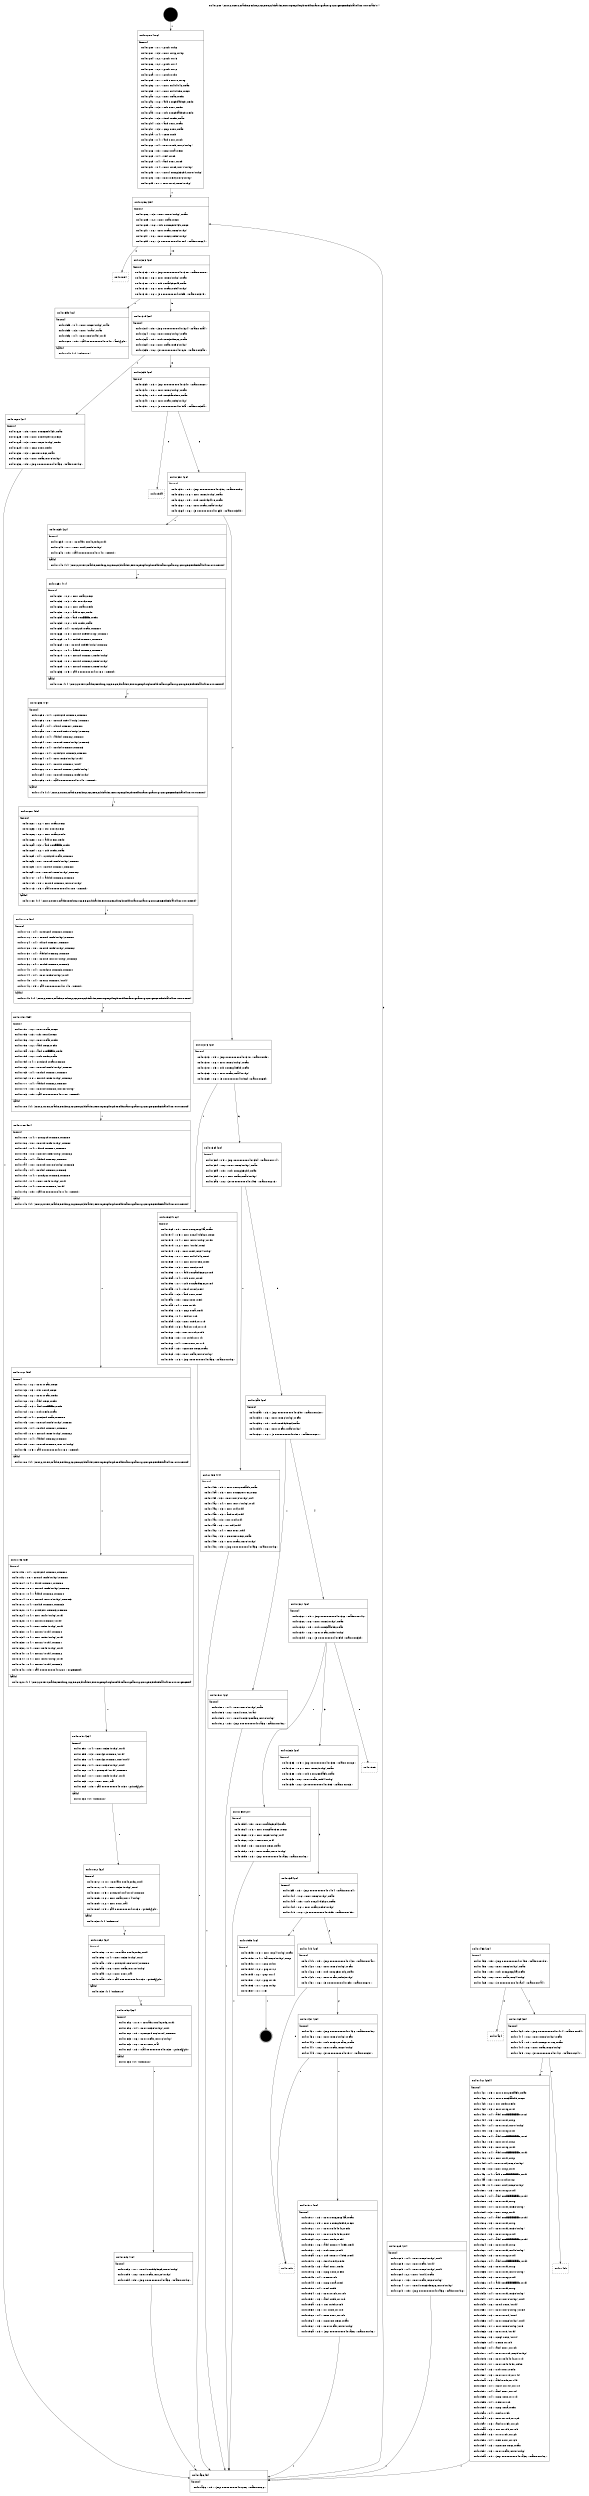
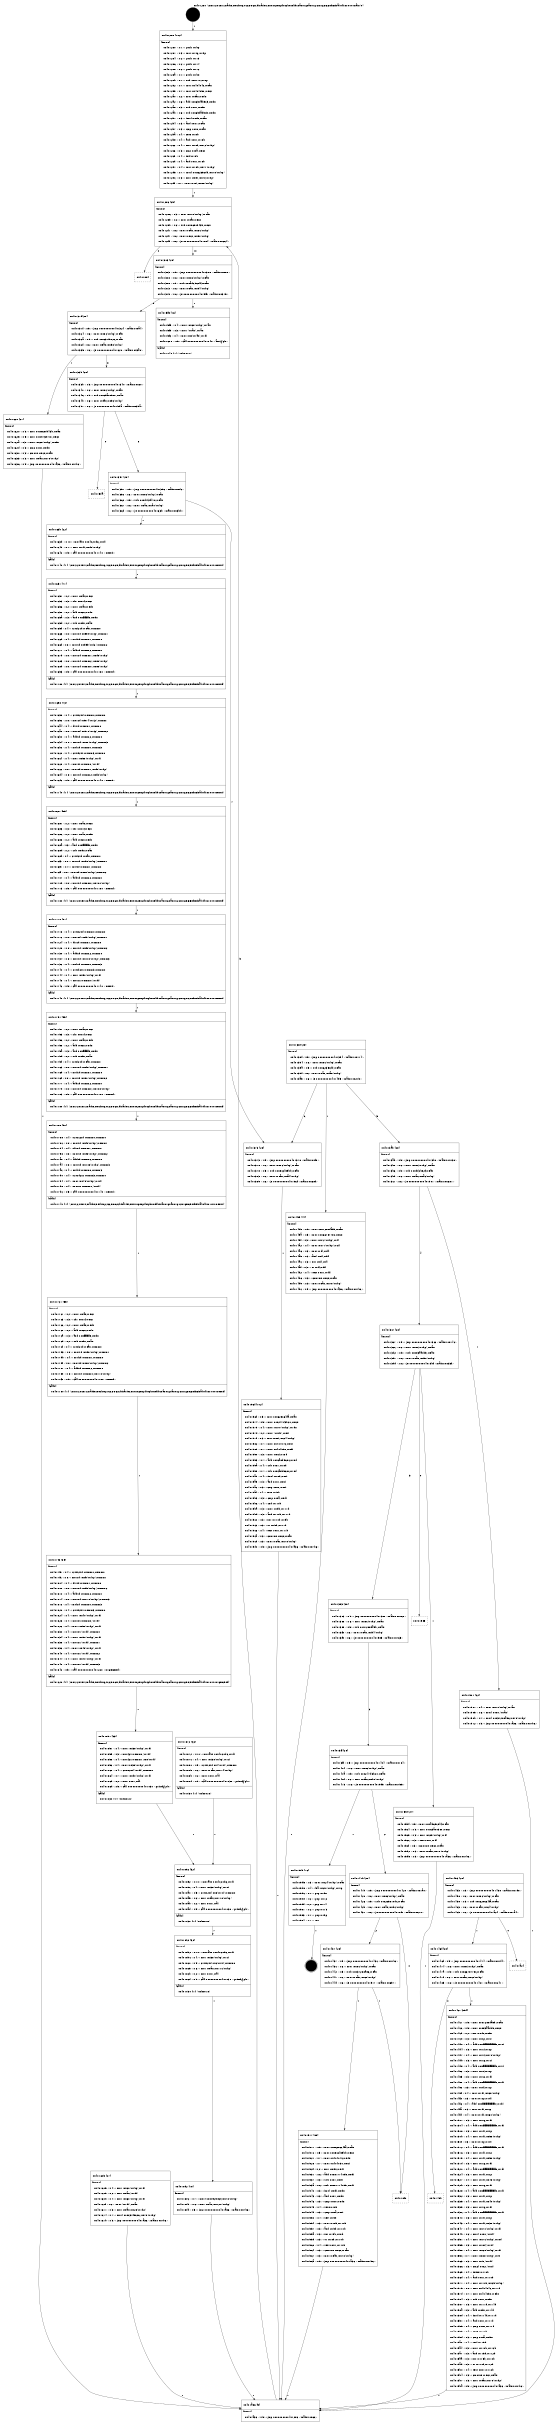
edge "0x401373 [28]" -> "0x40138f [28]": reversed
edge "0x401851 [33]" -> "0x401872 [32]": now "0x401851 [33]" -> "0x401892 [32]"
